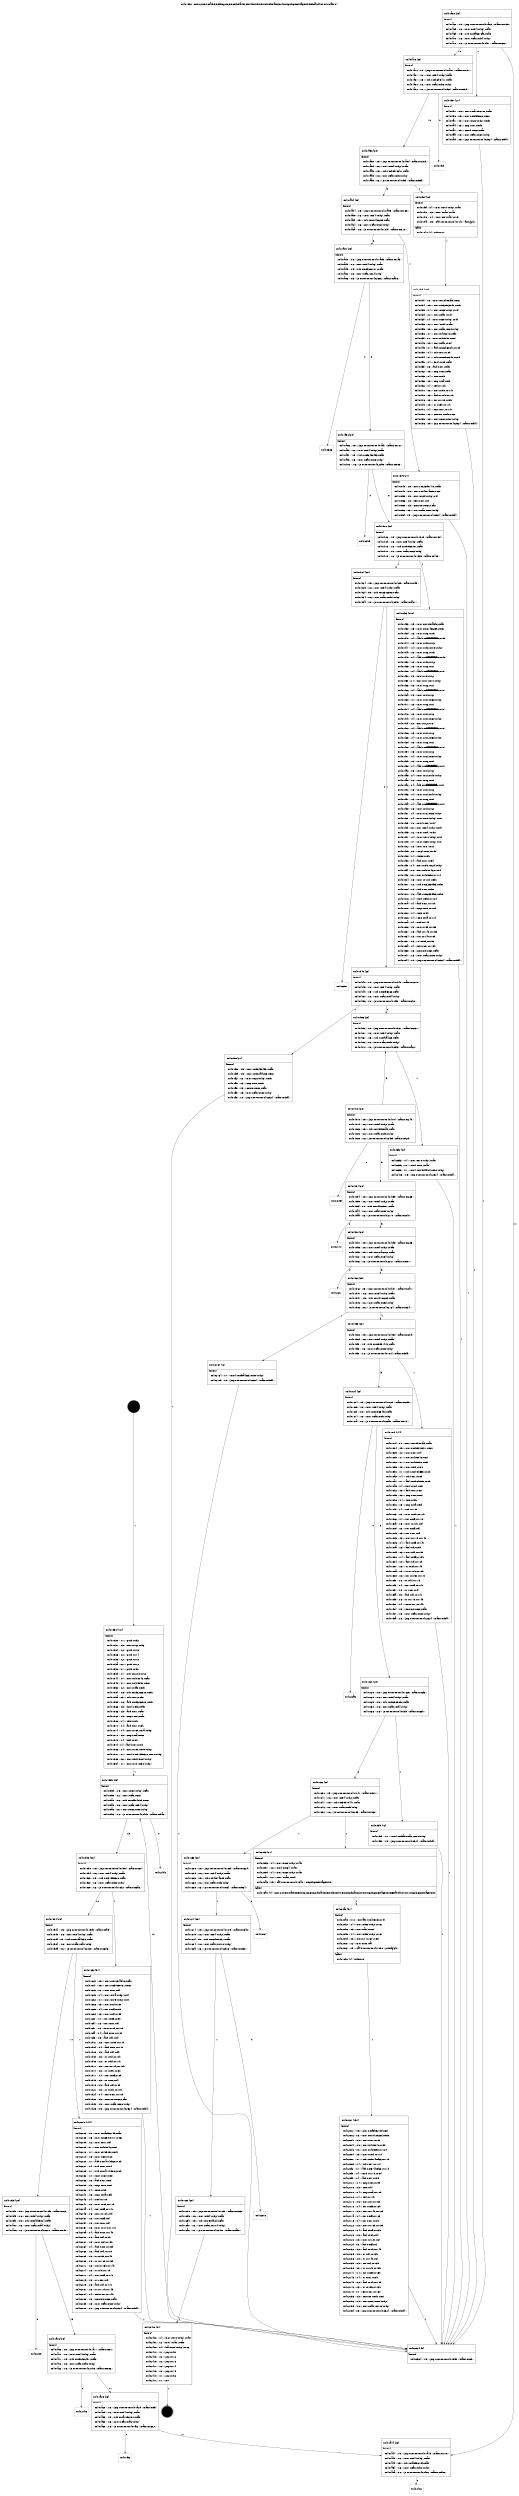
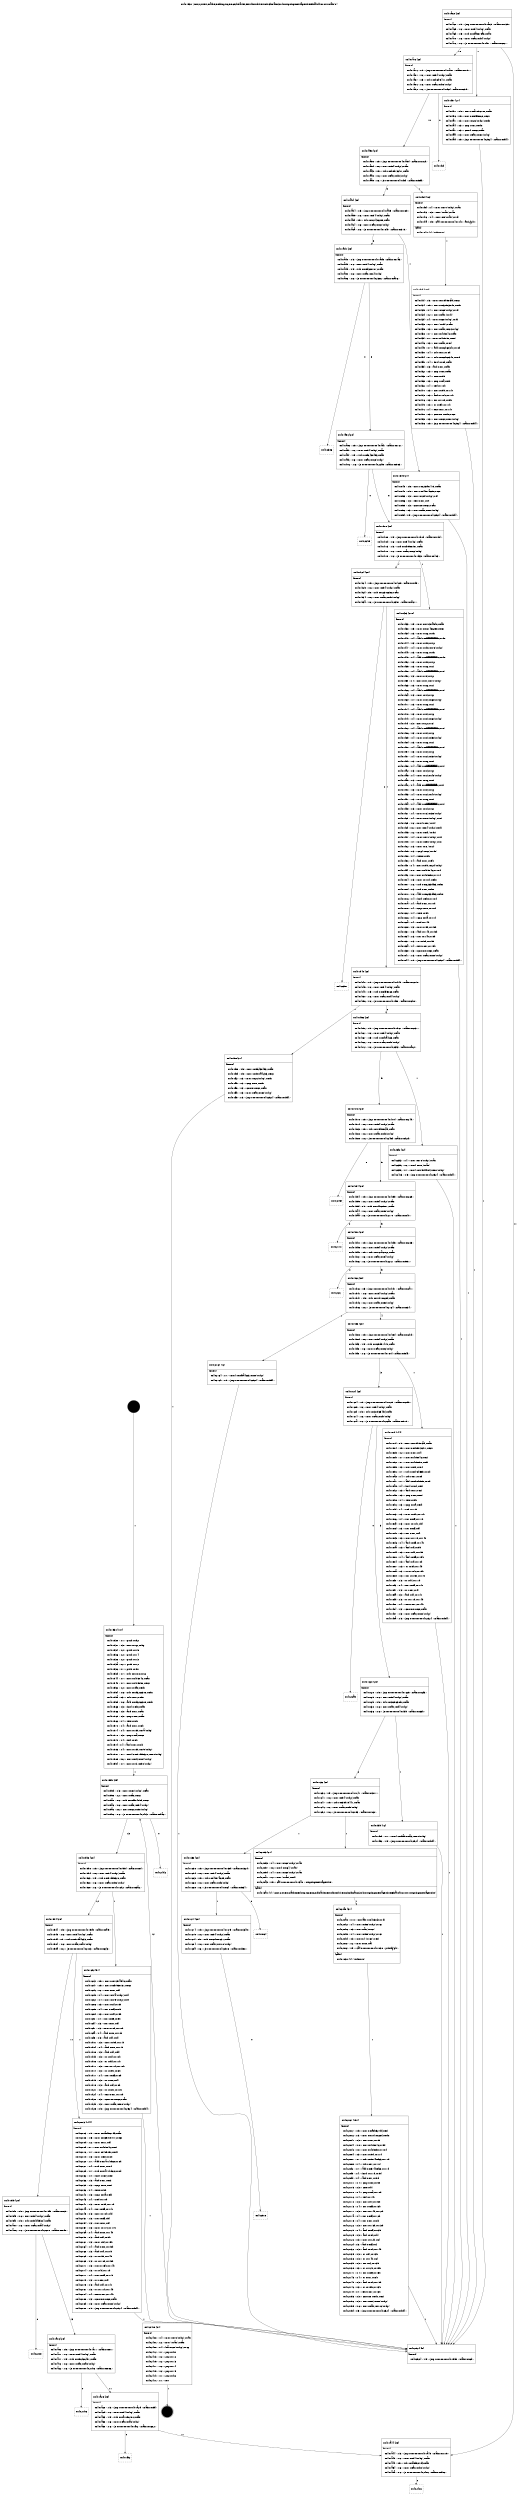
edge "0x401b78 [28]" -> "0x401b5c [28]": reversed
node "0x401c90 [28]": removed
